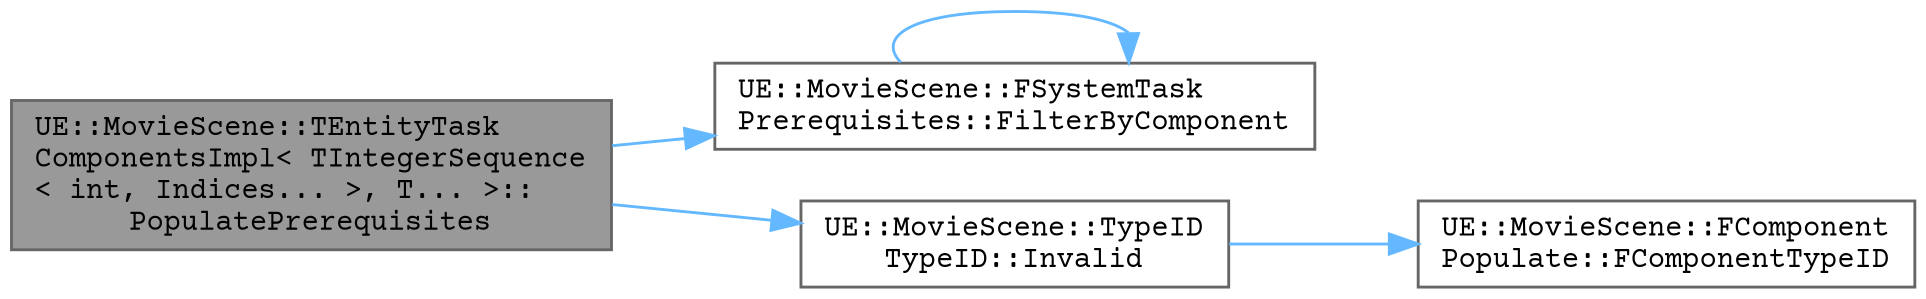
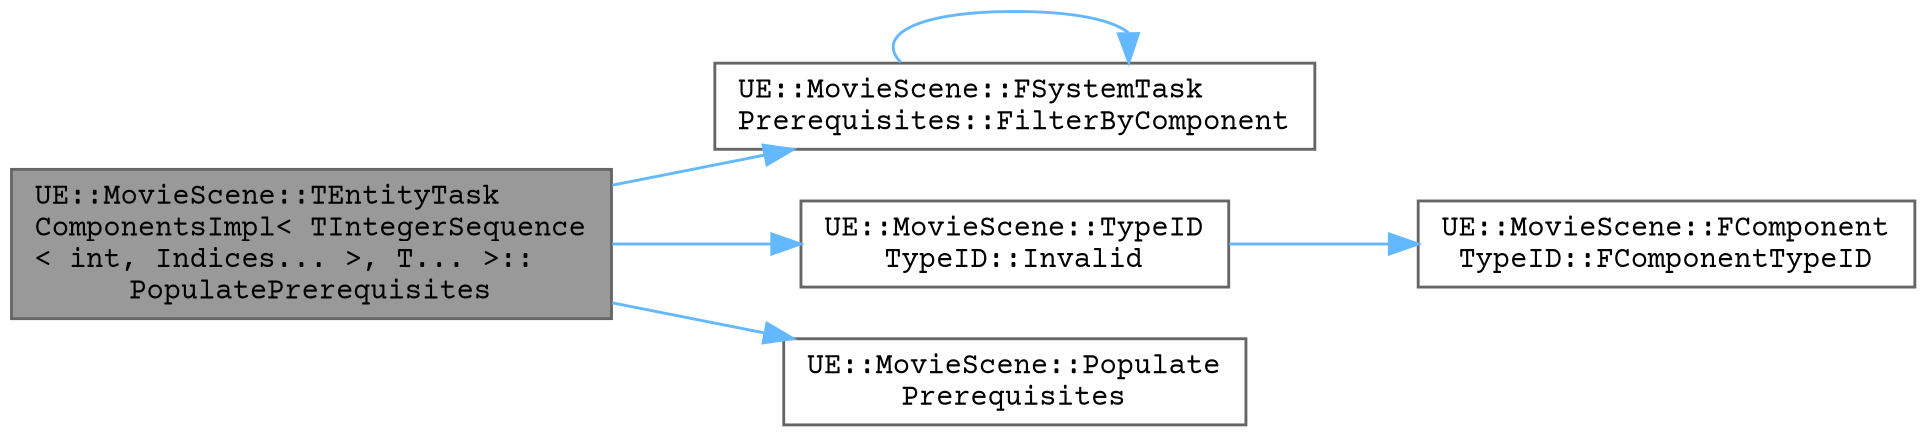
node "UE::MovieScene::FComponent Populate::FComponentTypeID": label "UE::MovieScene::FComponent Populate::FComponentTypeID" -> "UE::MovieScene::FComponent TypeID::FComponentTypeID"
node "UE::MovieScene::Populate Prerequisites": added
